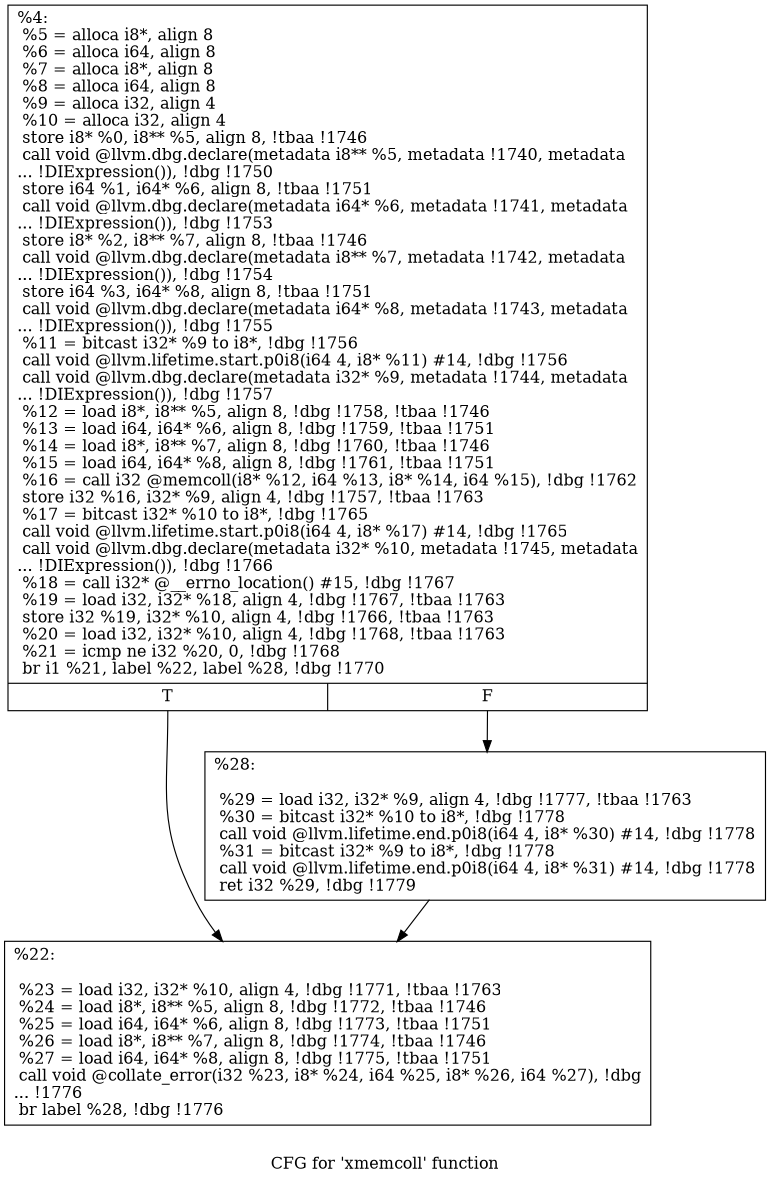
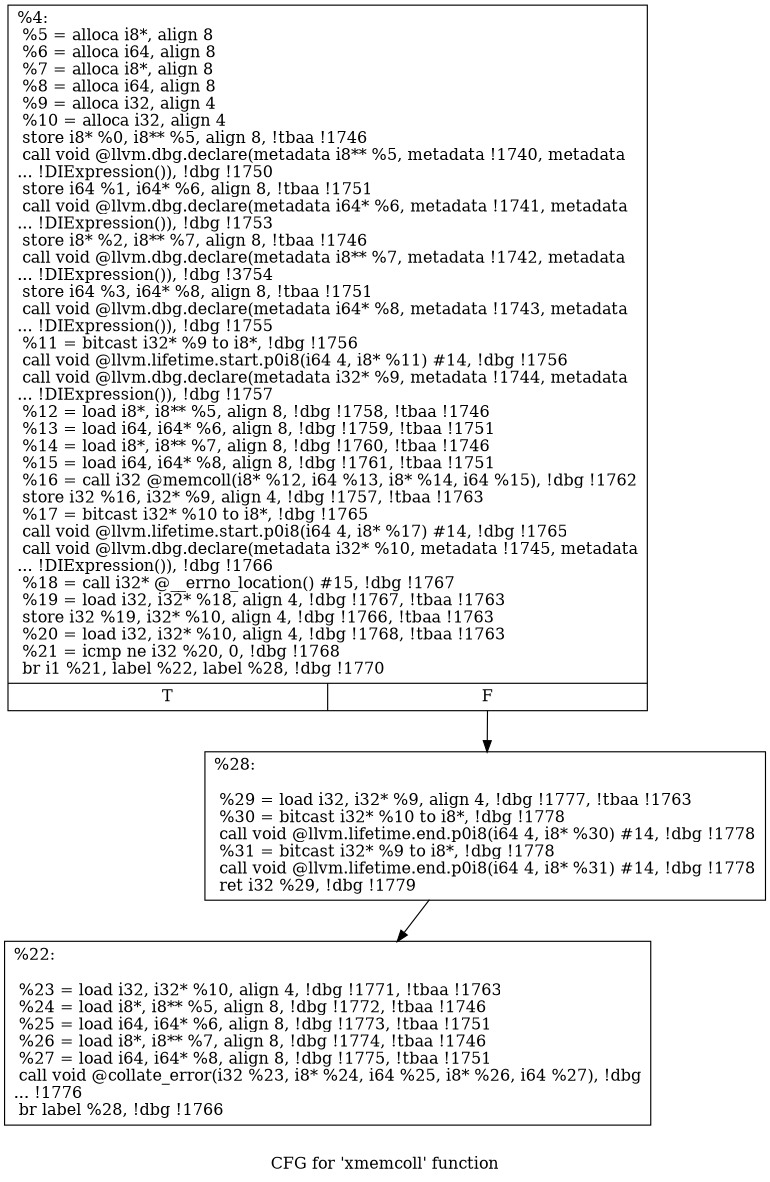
node "%4:": text "... !DIExpression()), !dbg !1754" -> "... !DIExpression()), !dbg !3754"
edge "%4:" -> "%22:": removed
node "%22:": text "br label %28, !dbg !1776" -> "br label %28, !dbg !1766"
